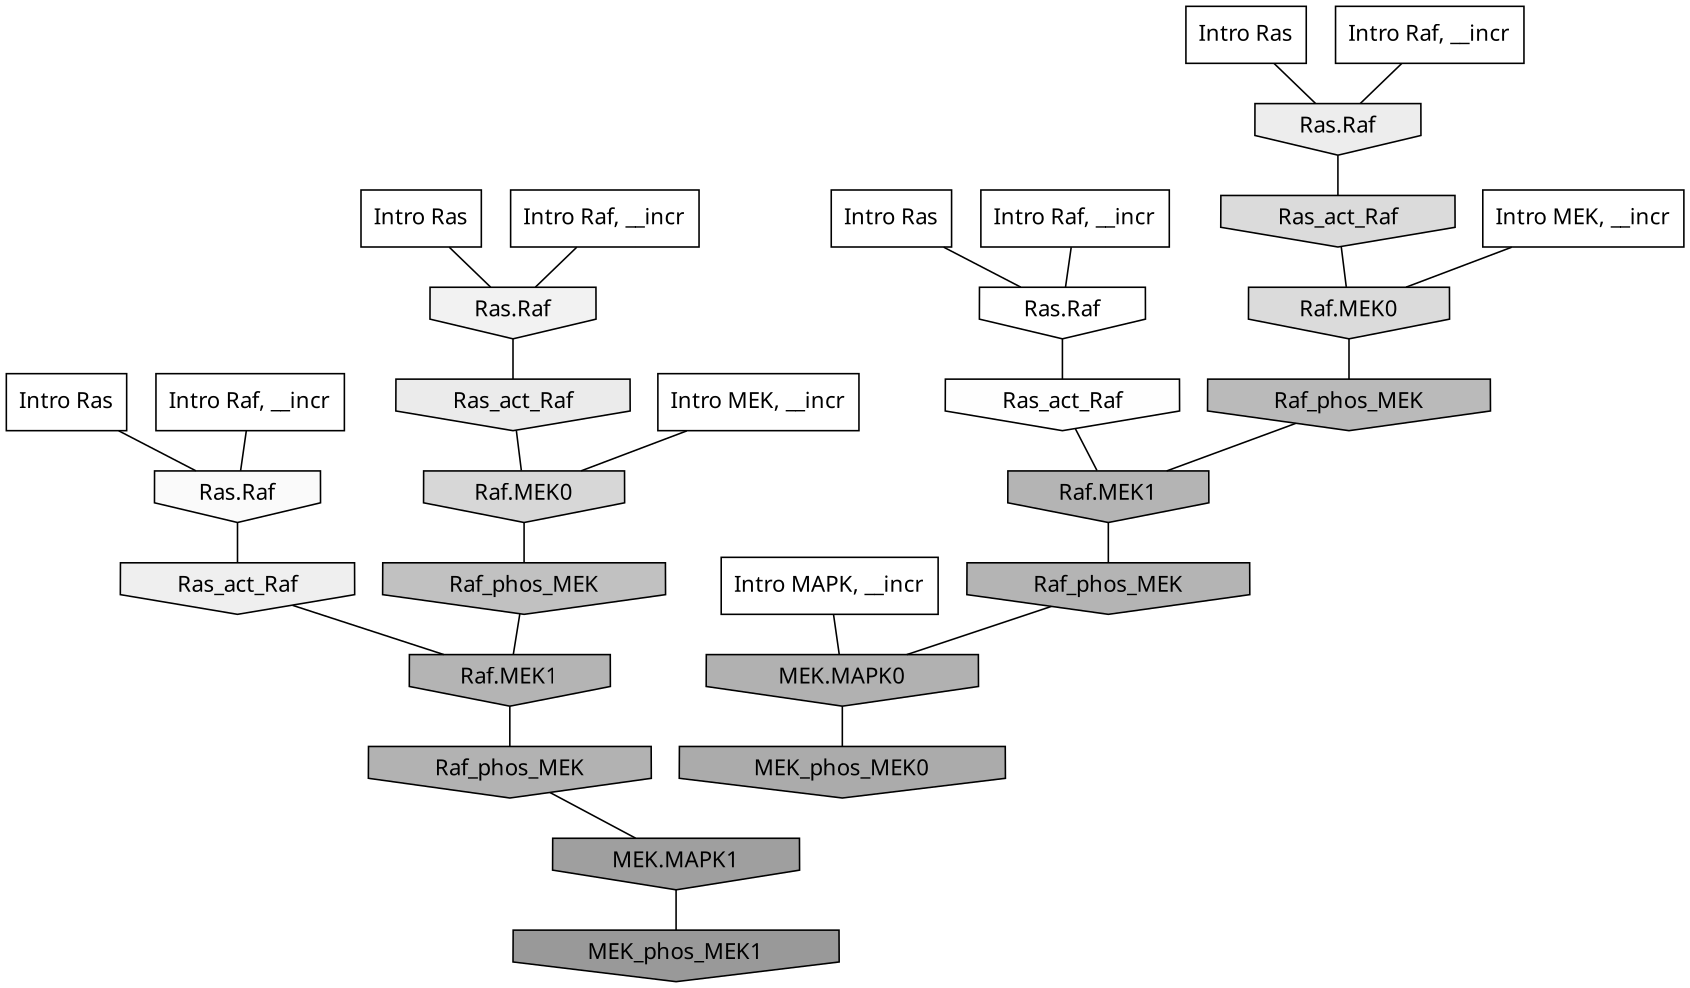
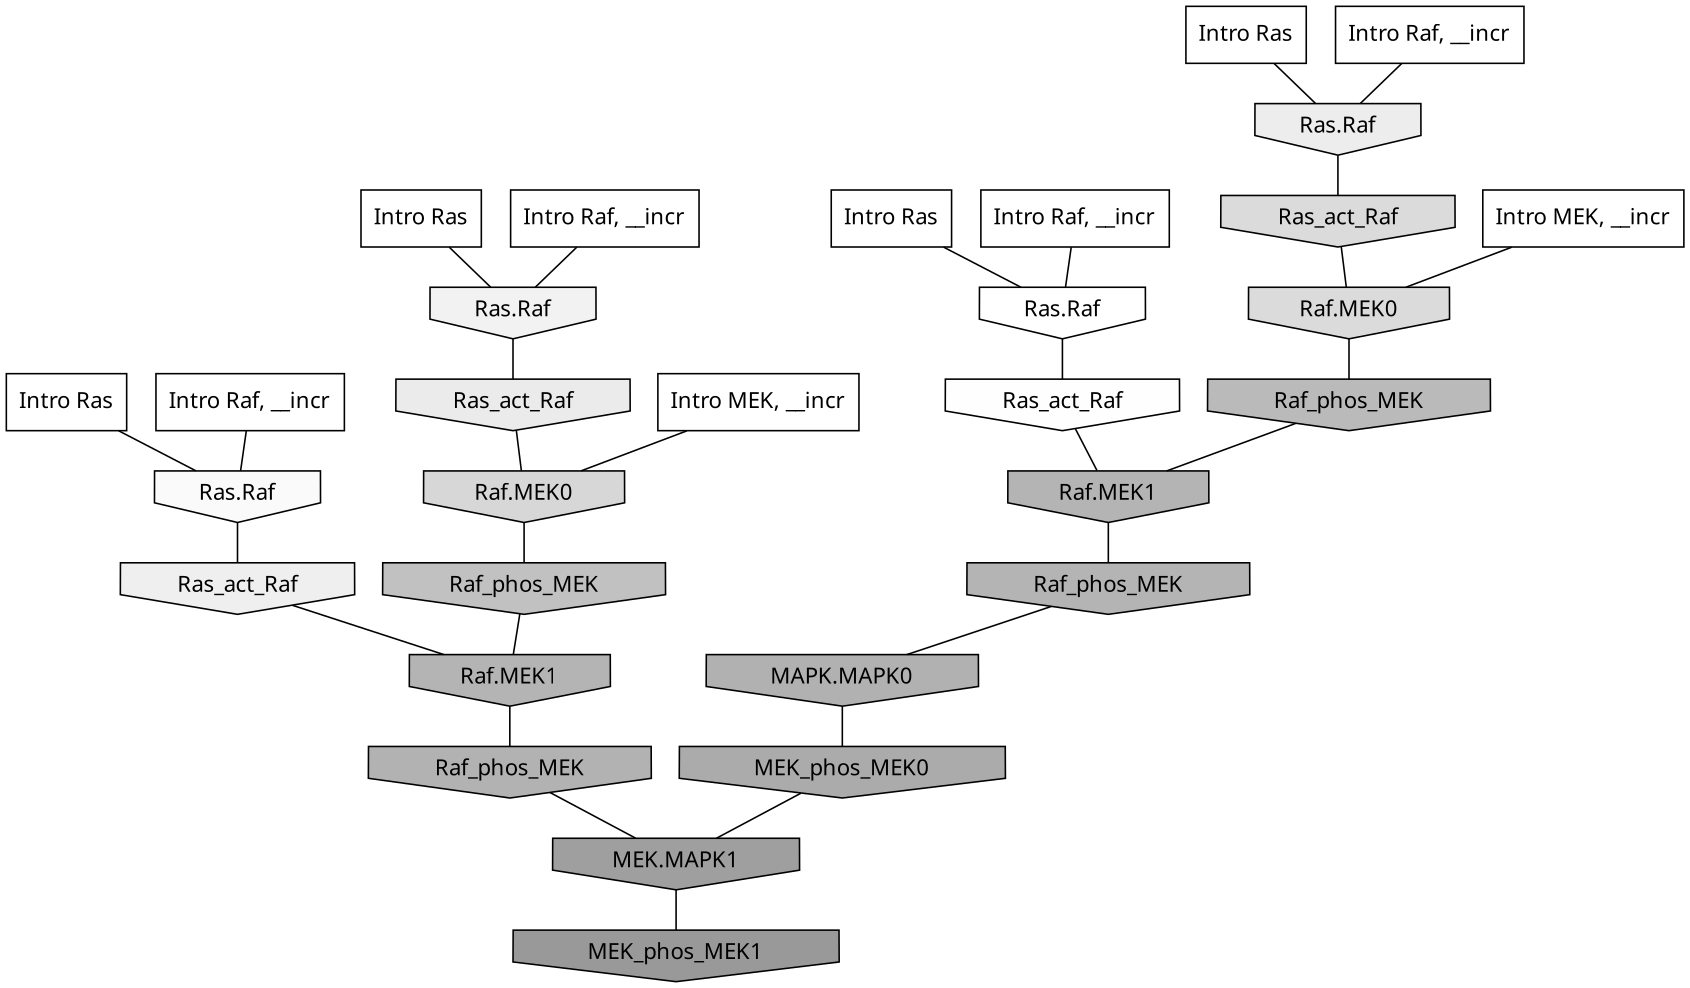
node "Intro MAPK, __incr": removed
node "MEK.MAPK0": label "MEK.MAPK0" -> "MAPK.MAPK0"
edge "MEK_phos_MEK0" -- "MEK.MAPK1": added
